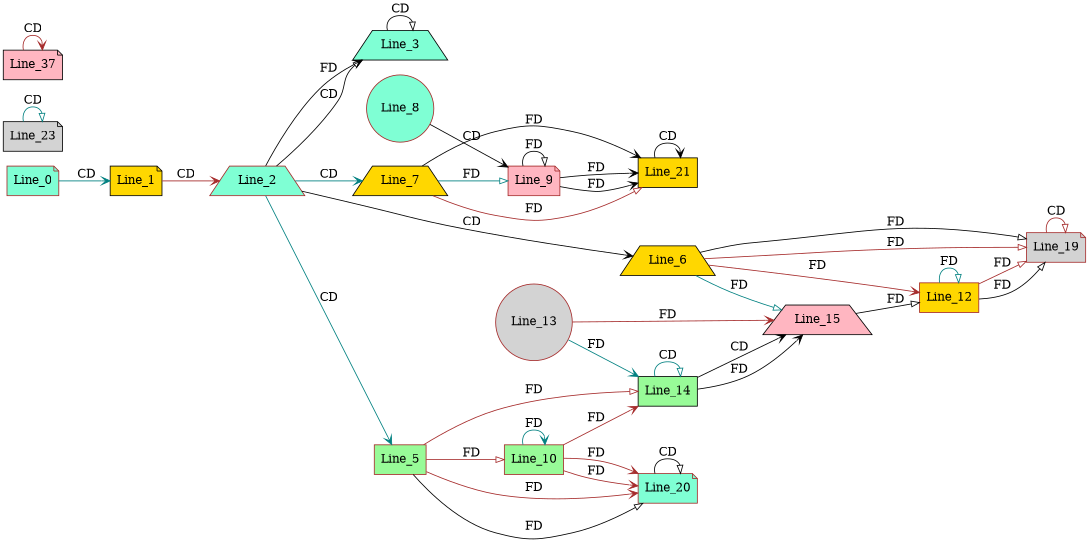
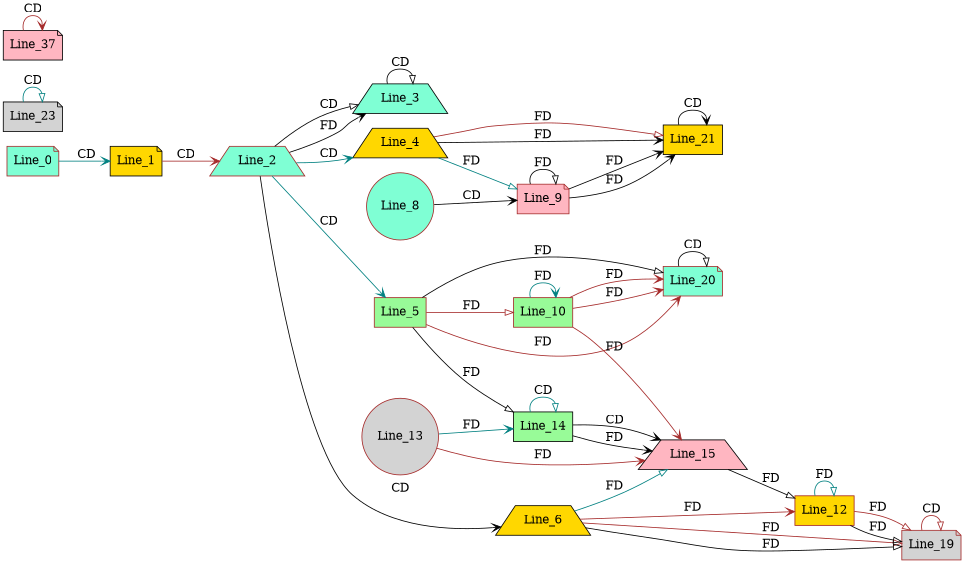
node "Line_7": label "Line_7" -> "Line_4"
edge "Line_5" -> "Line_14": color brown -> black
edge "Line_10" -> "Line_14": now "Line_10" -> "Line_15"
